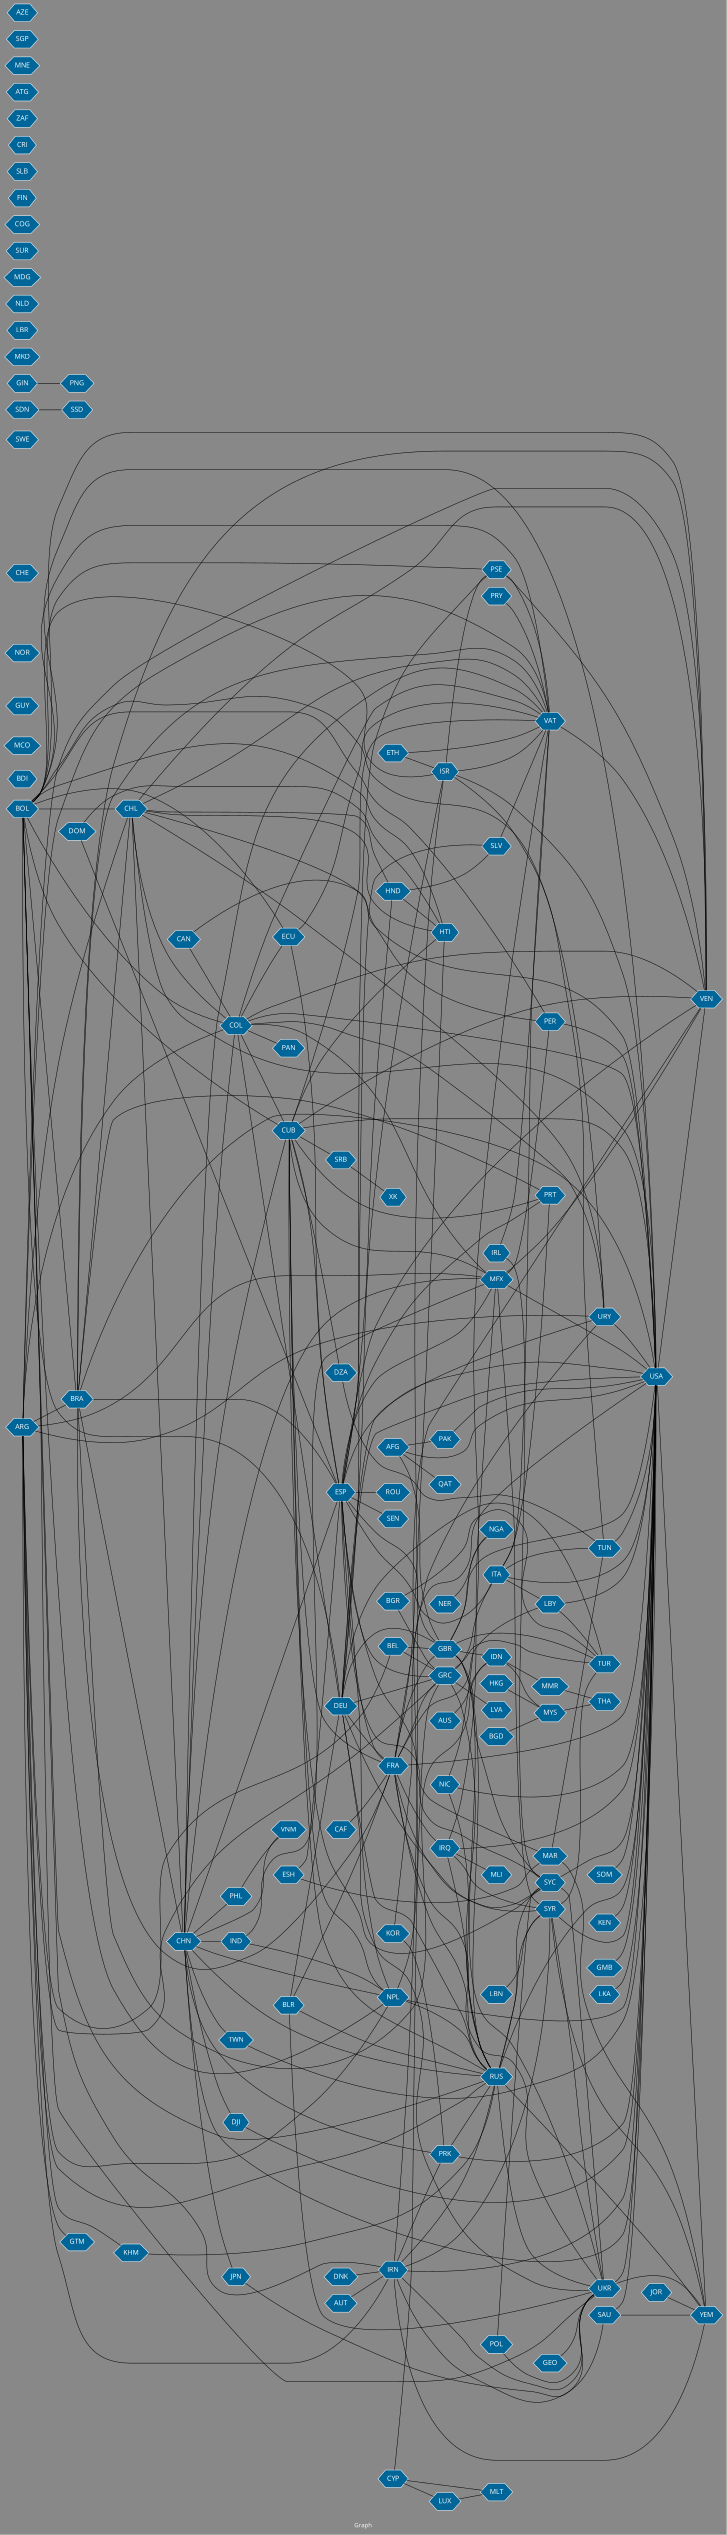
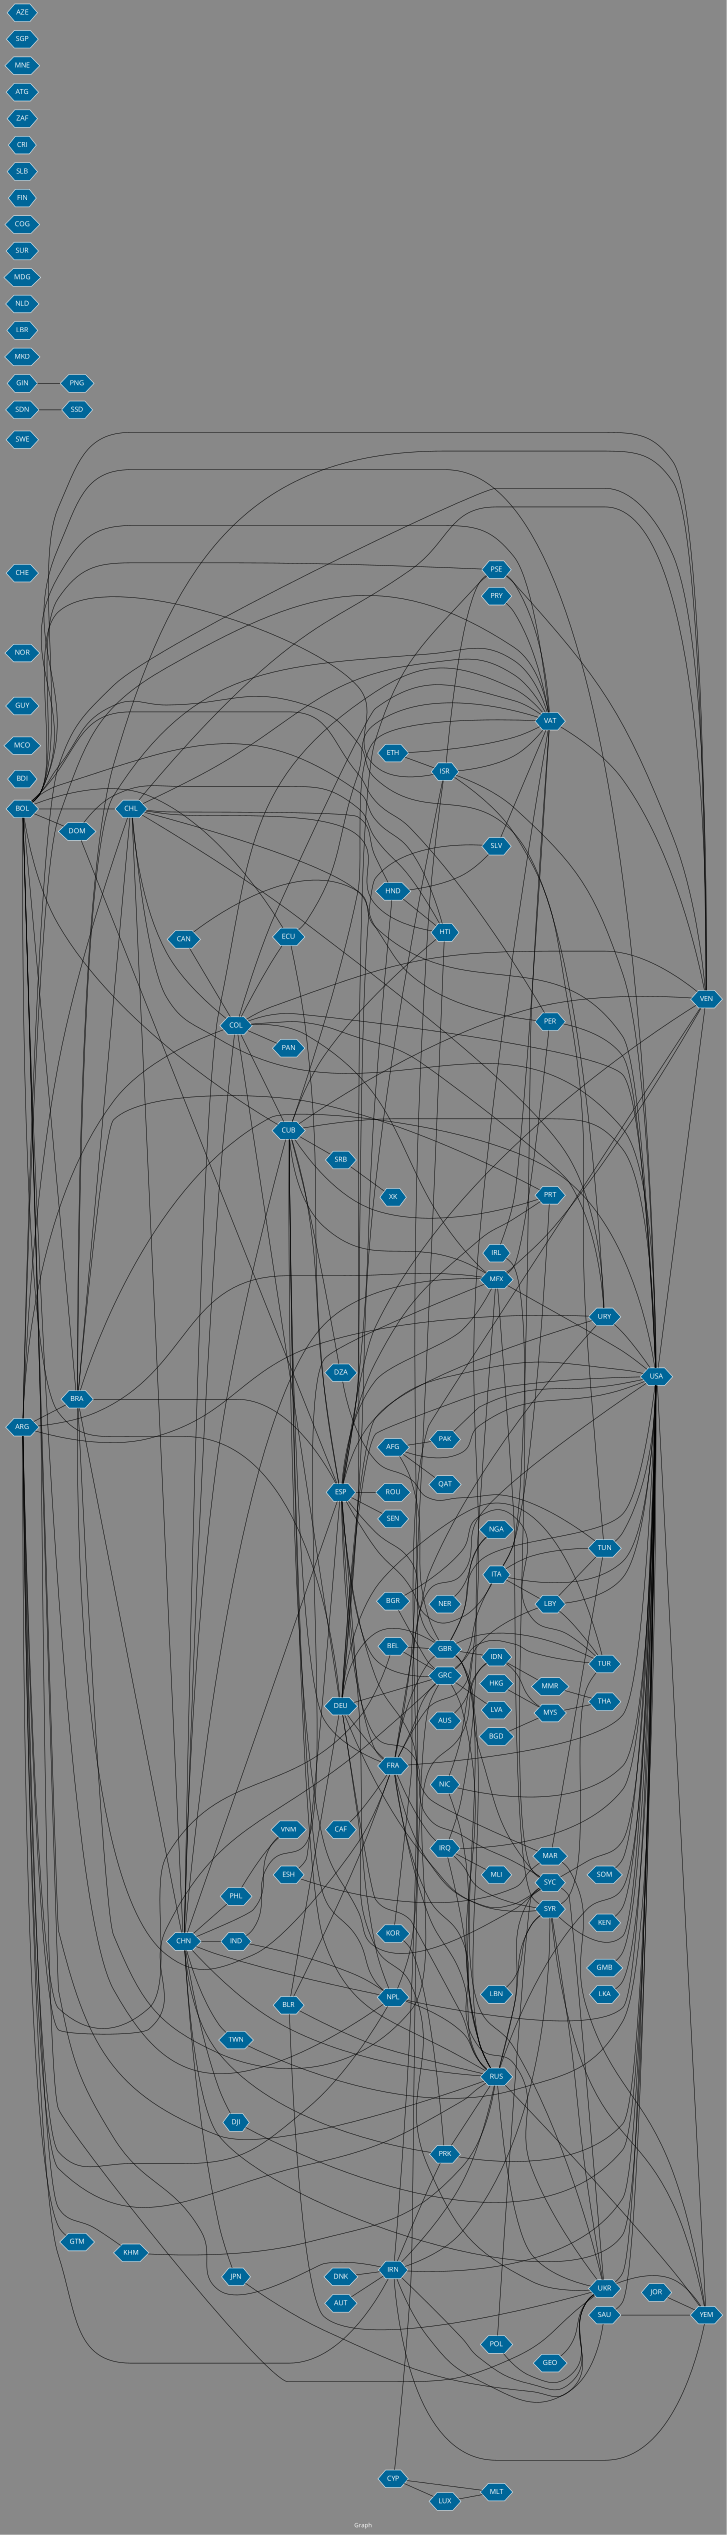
edge "BOL" -- "COL": now "BOL" -- "DOM"
edge "TUN" -- "LBY": added
